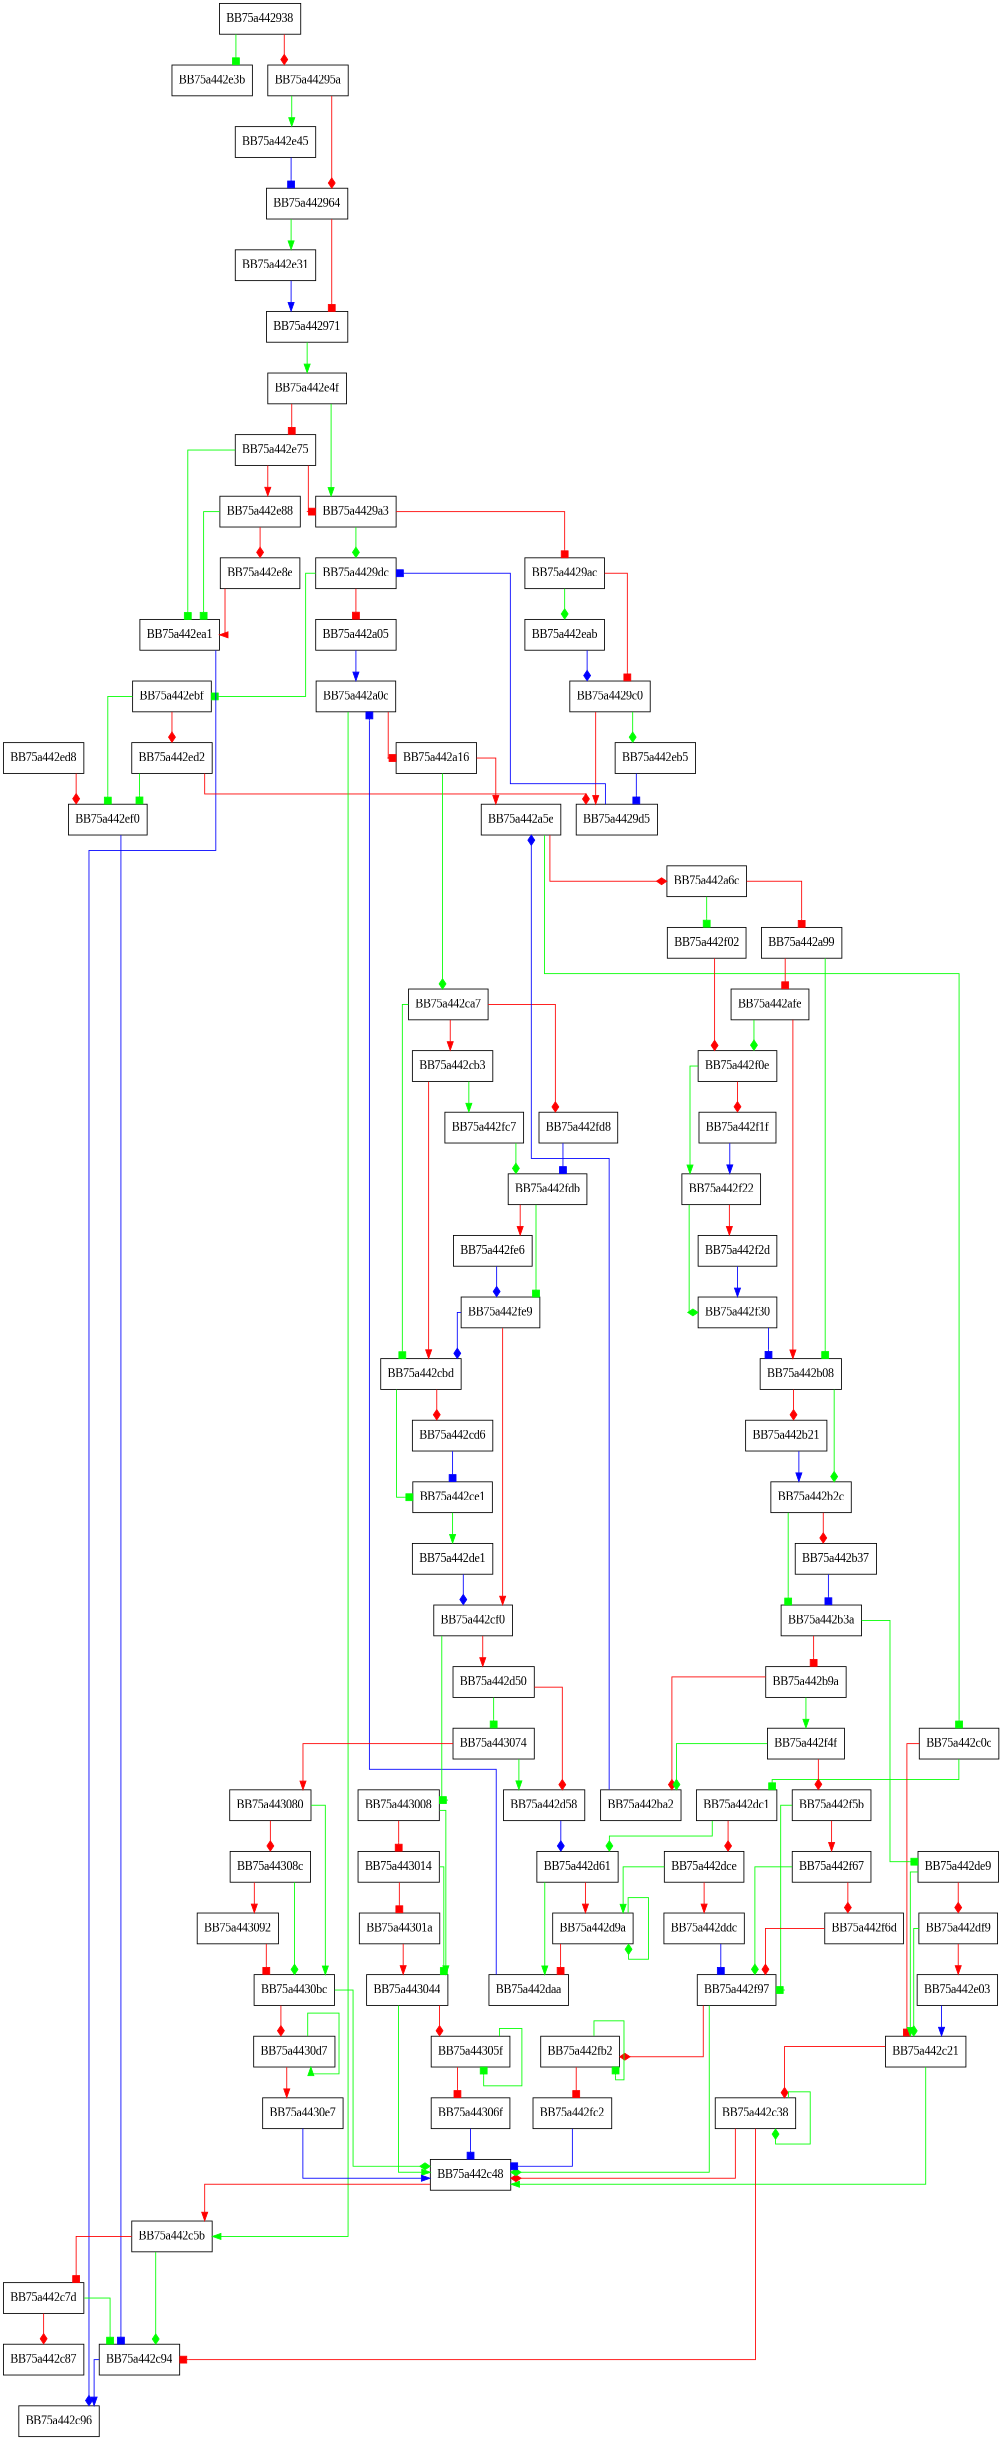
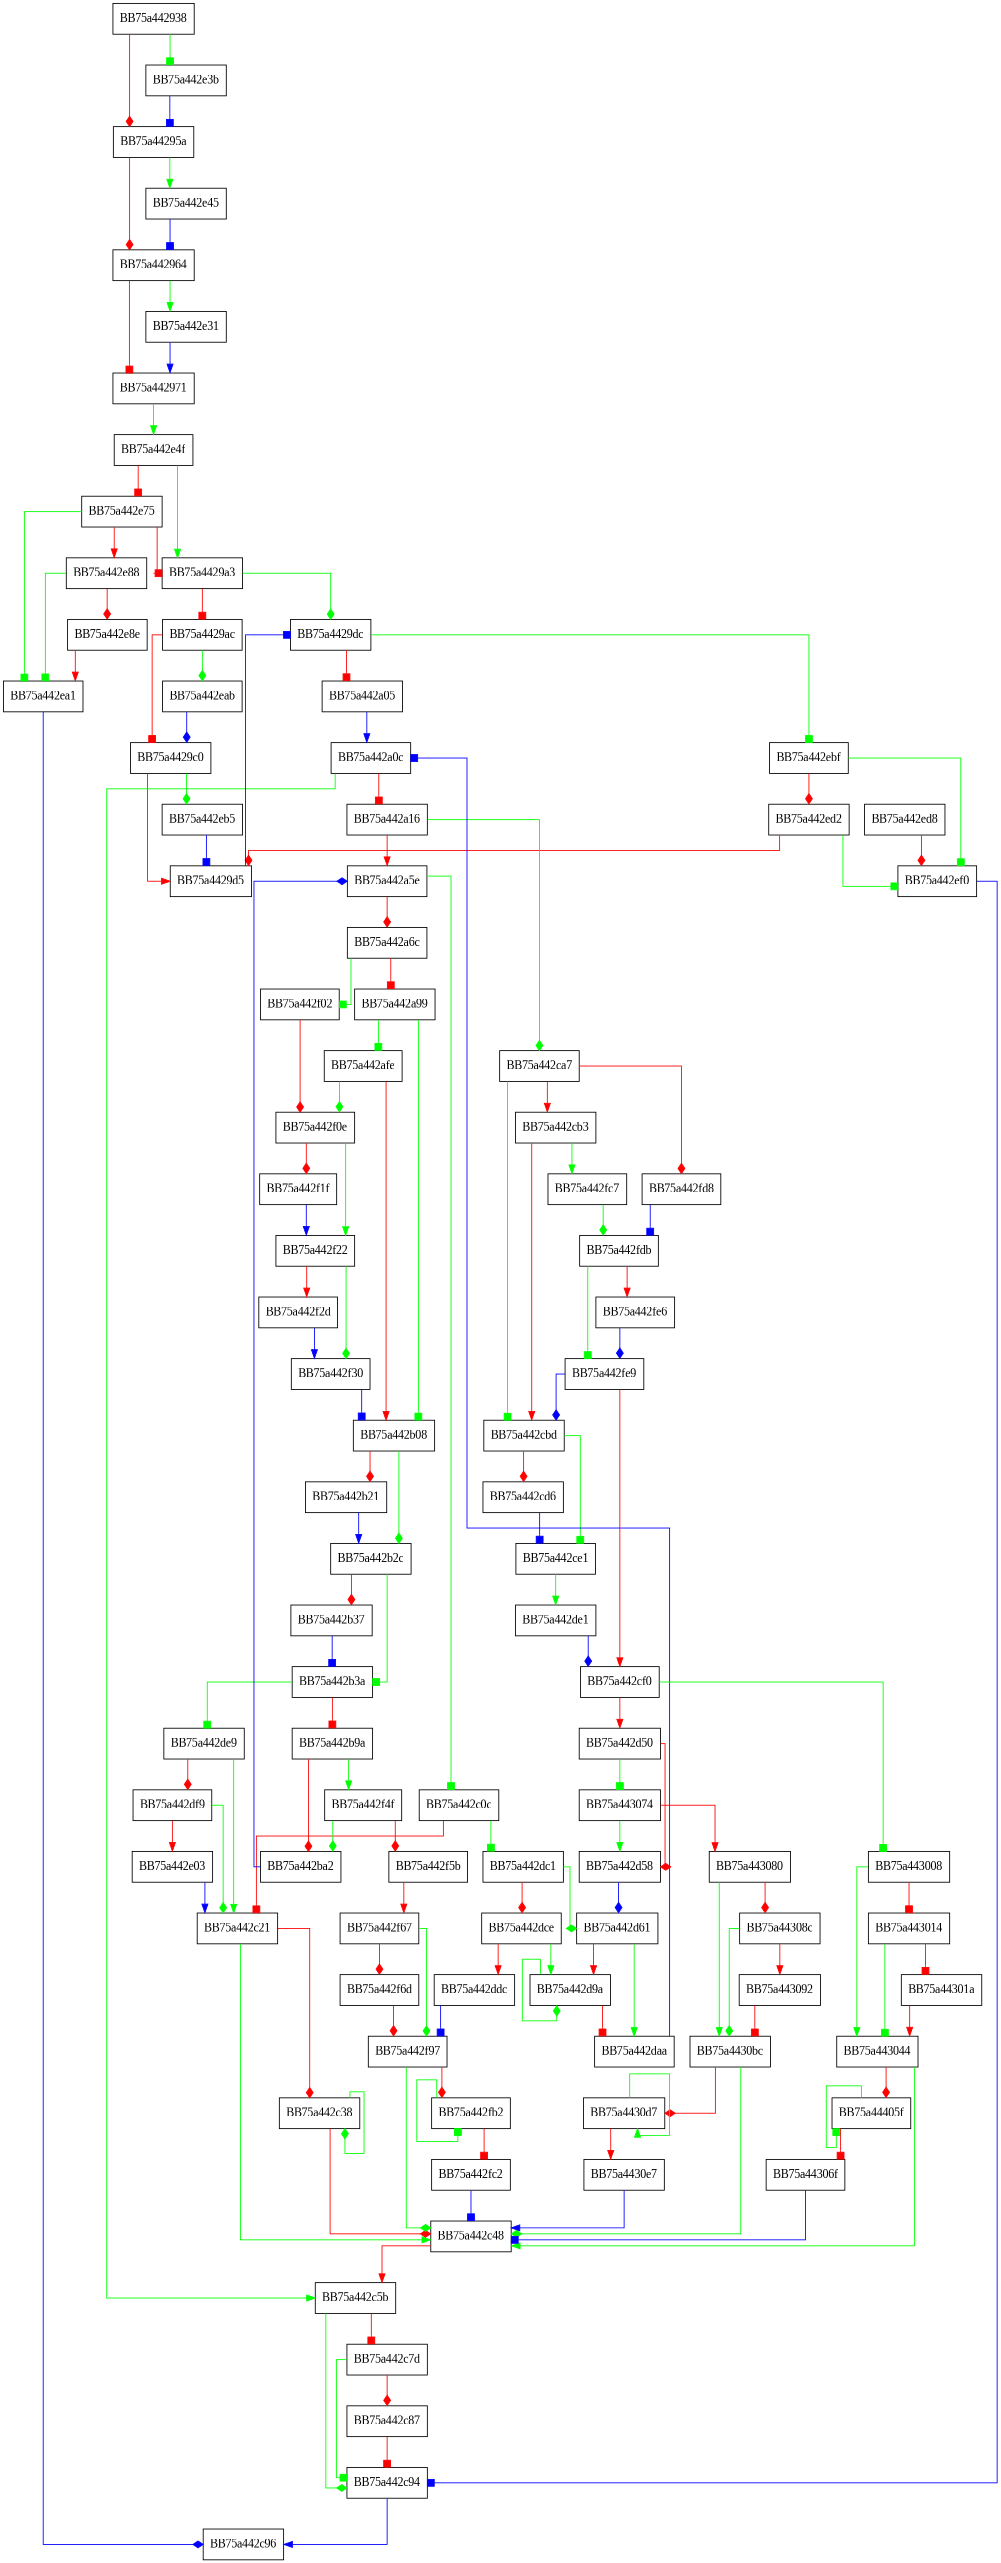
edge "BB75a442e3b" -> "BB75a44295a": added
edge "BB75a442a99" -> "BB75a442afe": color red -> green
edge "BB75a442f5b" -> "BB75a442f97": removed
node "BB75a44305f": label "BB75a44305f" -> "BB75a44405f"
edge "BB75a442c38" -> "BB75a442c94": now "BB75a442c87" -> "BB75a442c94"
